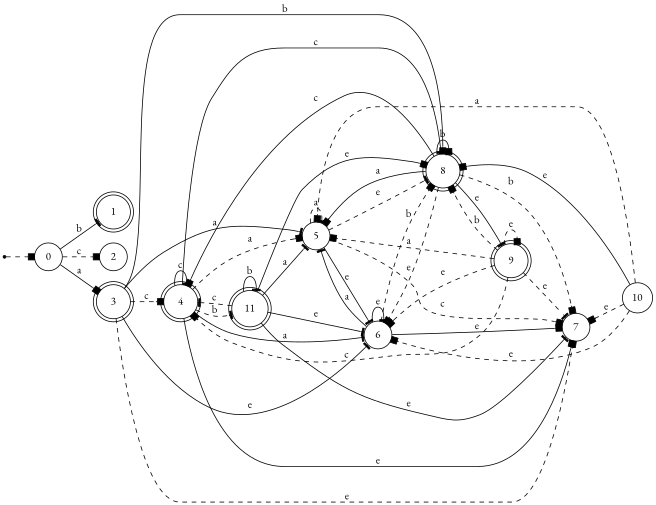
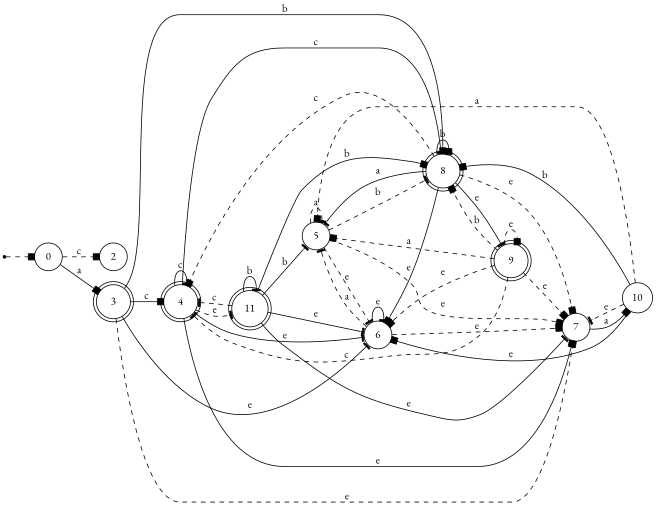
edge "8" -> "4": style solid -> dashed
edge "11" -> "8": label "e" -> "b"
edge "10" -> "8": label "e" -> "b"
edge "8" -> "7": label "b" -> "e"
edge "8" -> "5": arrowhead box -> tee
edge "5" -> "8": label "e" -> "b"
node "1": removed
edge "3" -> "5": removed, label "a"
edge "6" -> "8": removed, label "b"
edge "8" -> "6": style dashed -> solid
edge "4" -> "5": removed, label "a"
edge "11" -> "5": label "a" -> "b"
edge "5" -> "6": style solid -> dashed
edge "9" -> "7": arrowhead tee -> box
edge "6" -> "5": style solid -> dashed
edge "3" -> "4": style dashed -> solid
edge "5" -> "7": label "c" -> "e"
edge "4" -> "11": label "b" -> "e"
edge "10" -> "7": arrowhead box -> tee
edge "7" -> "10": added, label "a"
edge "6" -> "7": style solid -> dashed
edge "4" -> "6": label "a" -> "e"
edge "9" -> "4": arrowhead box -> tee
edge "10" -> "6": style dashed -> solid
